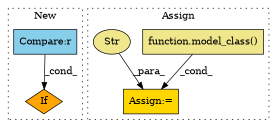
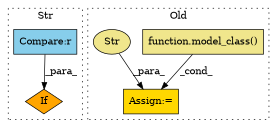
cluster "New": label "New" -> "Str"
cluster "Assign": label "Assign" -> "Old"
edge "Compare:r" -> "If": label "_cond_" -> "_para_"
